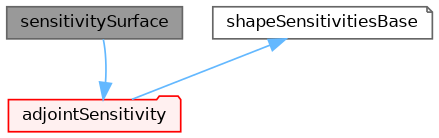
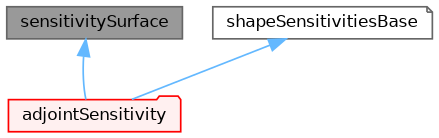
edge "sensitivitySurface" -> "adjointSensitivity": reversed
